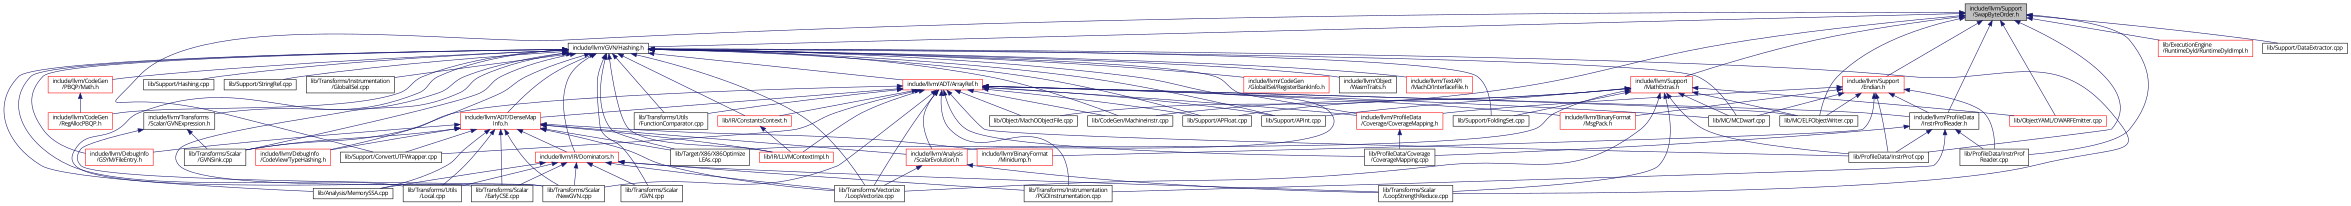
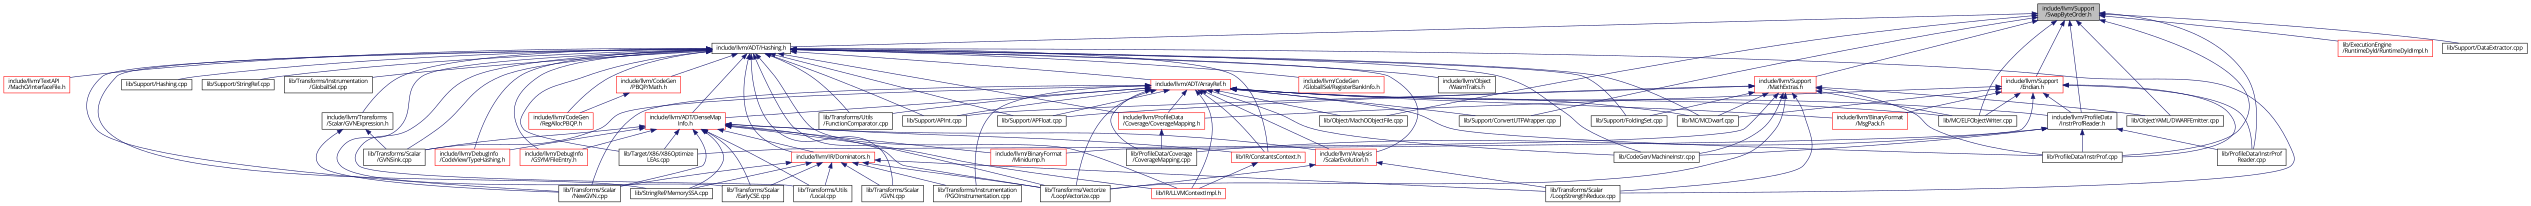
node "include/llvm/GVN/Hashing.h": label "include/llvm/GVN/Hashing.h" -> "include/llvm/ADT/Hashing.h"
node "lib/ObjectYAML/DWARFEmitter.cpp": color red -> black
edge "lib/Support/ConvertUTFWrapper.cpp" -> "include/llvm/ADT/DenseMap Info.h": now "lib/IR/ConstantsContext.h" -> "include/llvm/ADT/DenseMap Info.h"
edge "lib/Transforms/Instrumentation /PGOInstrumentation.cpp" -> "include/llvm/ProfileData /InstrProfReader.h": now "lib/CodeGen/MachineInstr.cpp" -> "include/llvm/ProfileData /InstrProfReader.h"
node "lib/Analysis/MemorySSA.cpp": label "lib/Analysis/MemorySSA.cpp" -> "lib/StringRef/MemorySSA.cpp"
